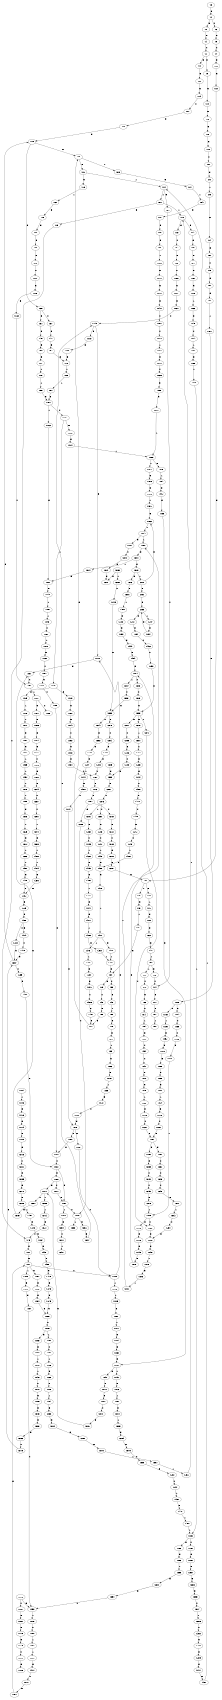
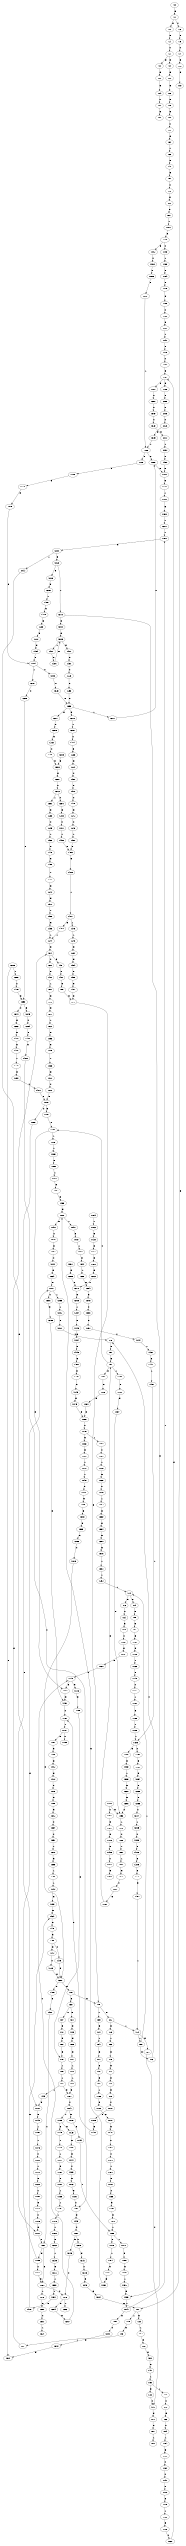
edge "S21" -> "S25": removed, label "C"
edge "S101" -> "S113": now "S91" -> "S113"
edge "S313" -> "S336": now "S313" -> "S371"
